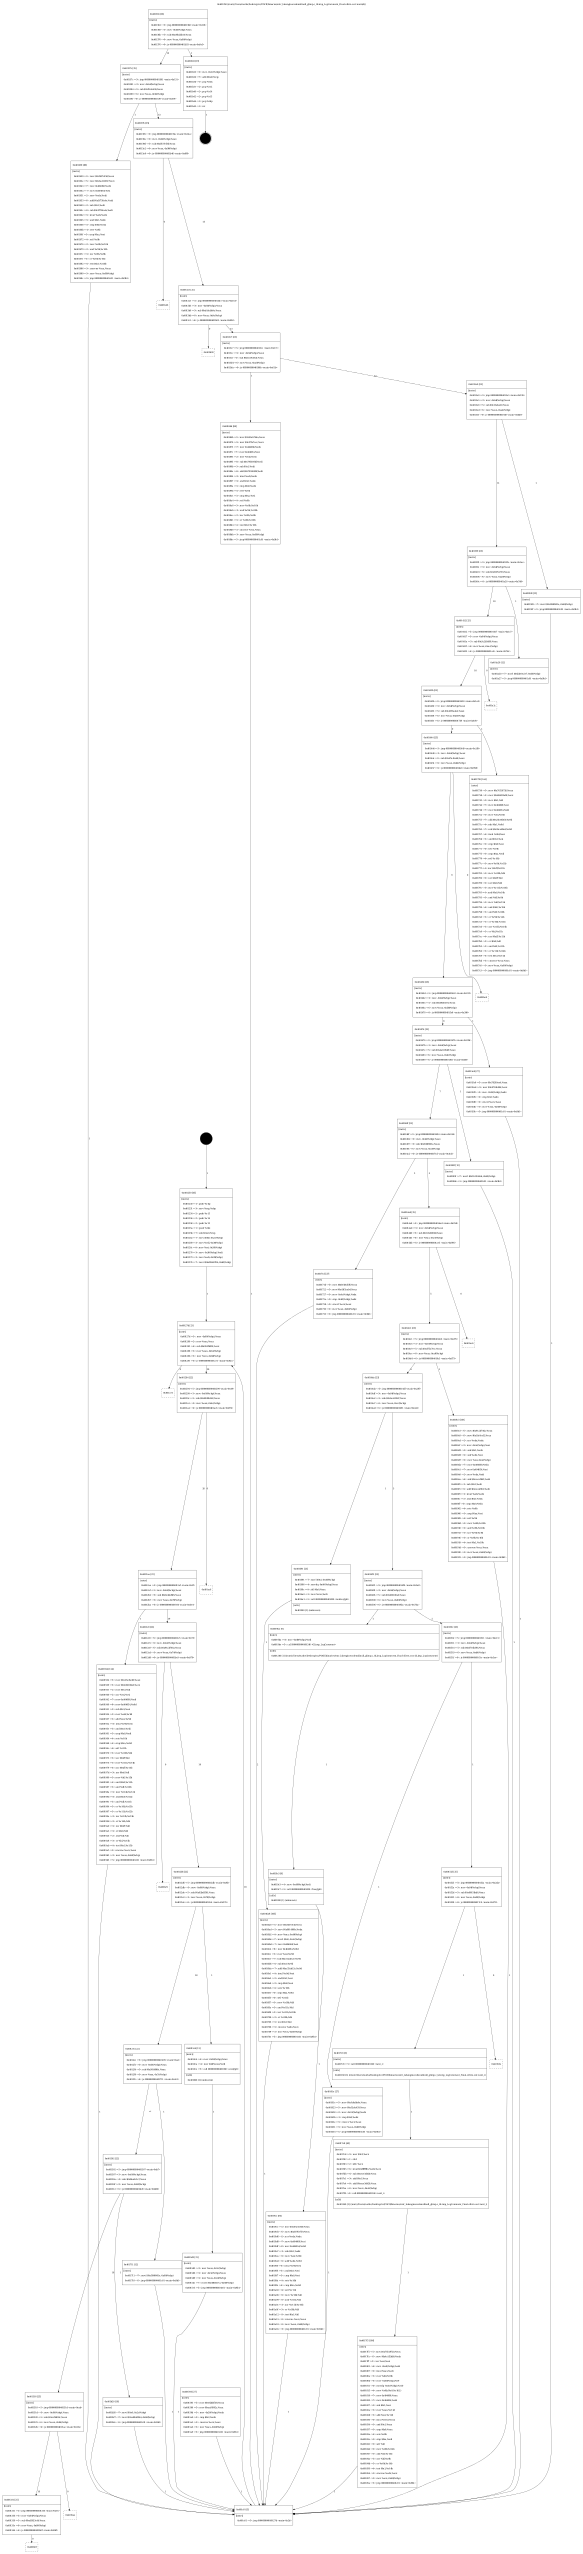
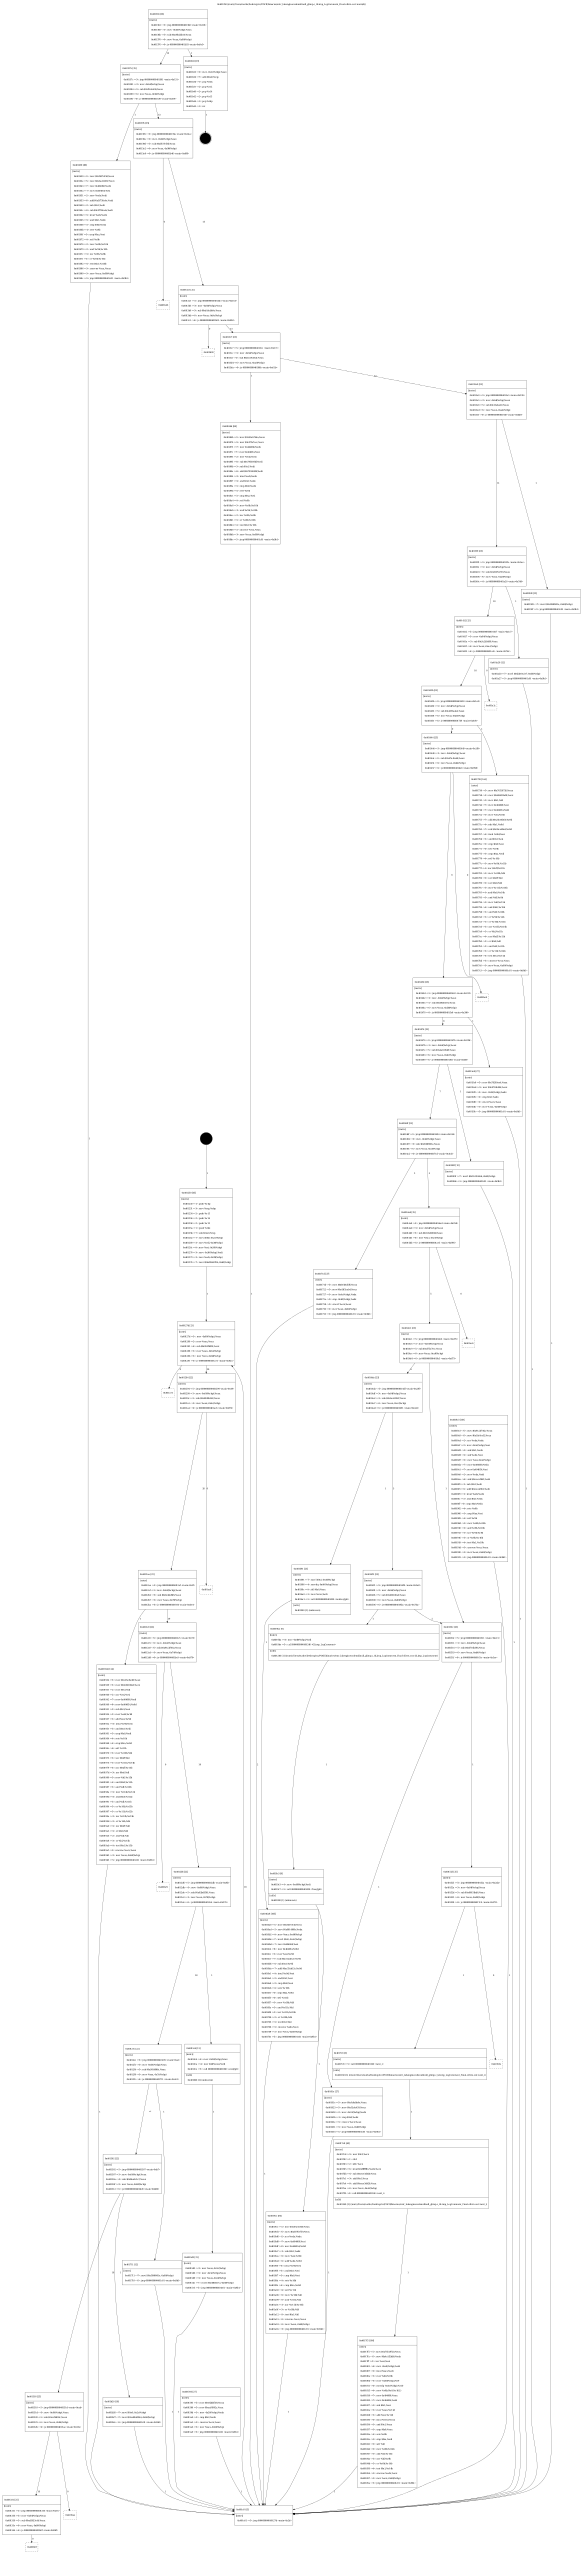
edge "0x4014c1 [25]" -> "0x4018c3 [101]": now "0x4014c1 [25]" -> "0x40150c [25]"
edge "0x401a20 [12]" -> "0x401c01 [5]": added, label "1"
edge "0x401738 [144]" -> "0x401c01 [5]": added, label "1"
